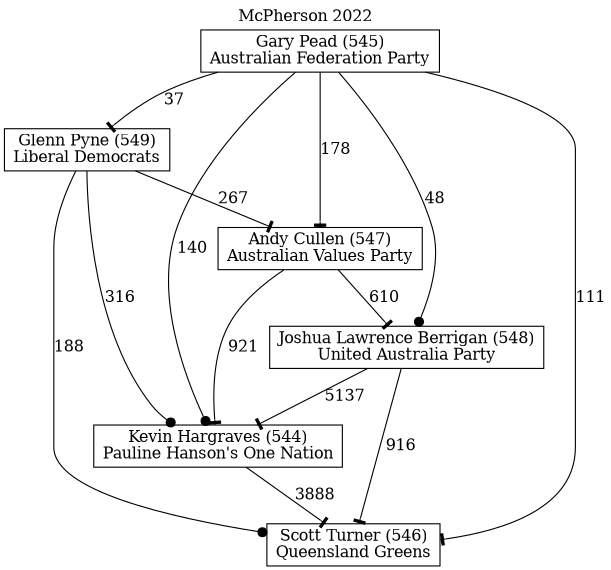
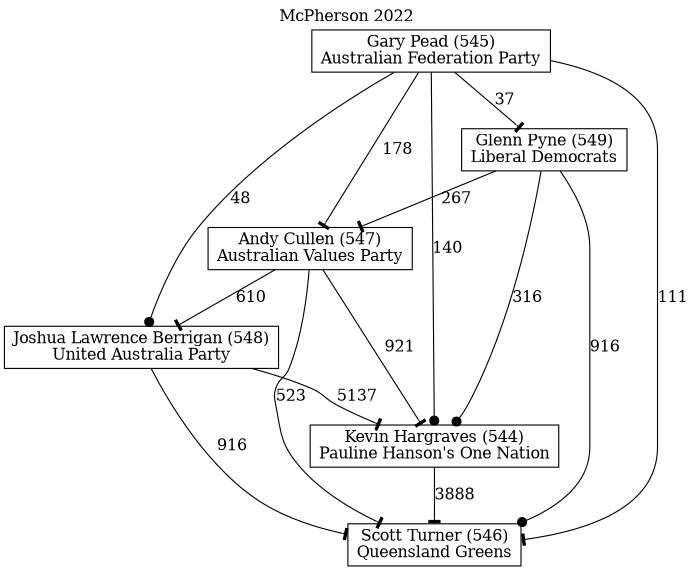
edge "Glenn Pyne (549) Liberal Democrats" -> "Scott Turner (546) Queensland Greens": label "188" -> "916"
edge "Andy Cullen (547) Australian Values Party" -> "Scott Turner (546) Queensland Greens": added, label "523"
